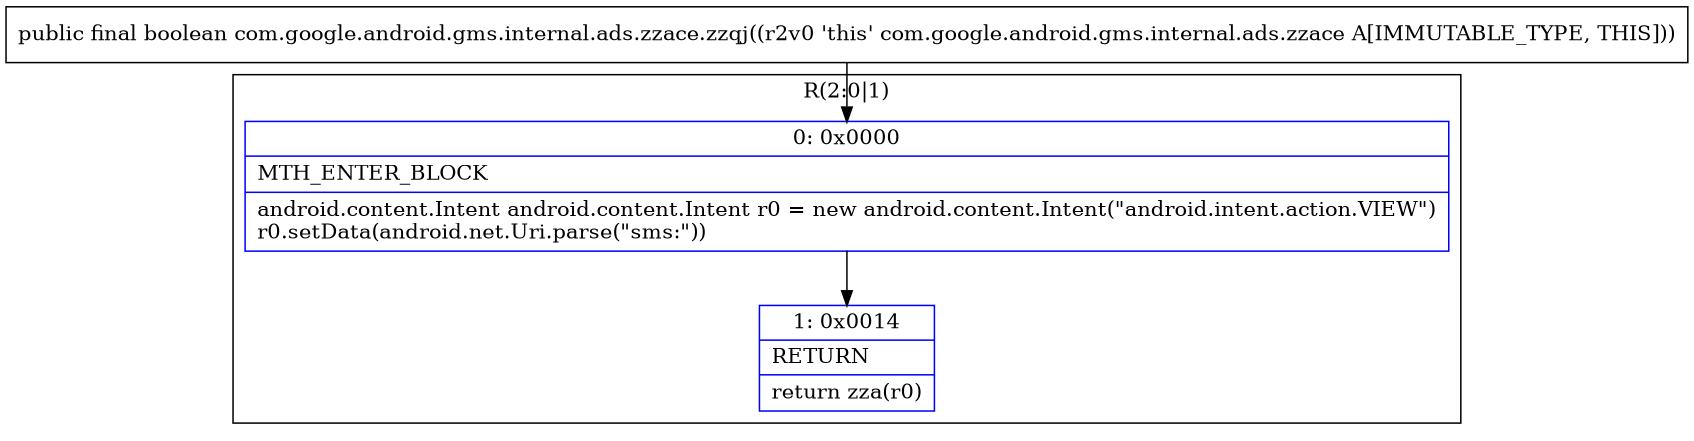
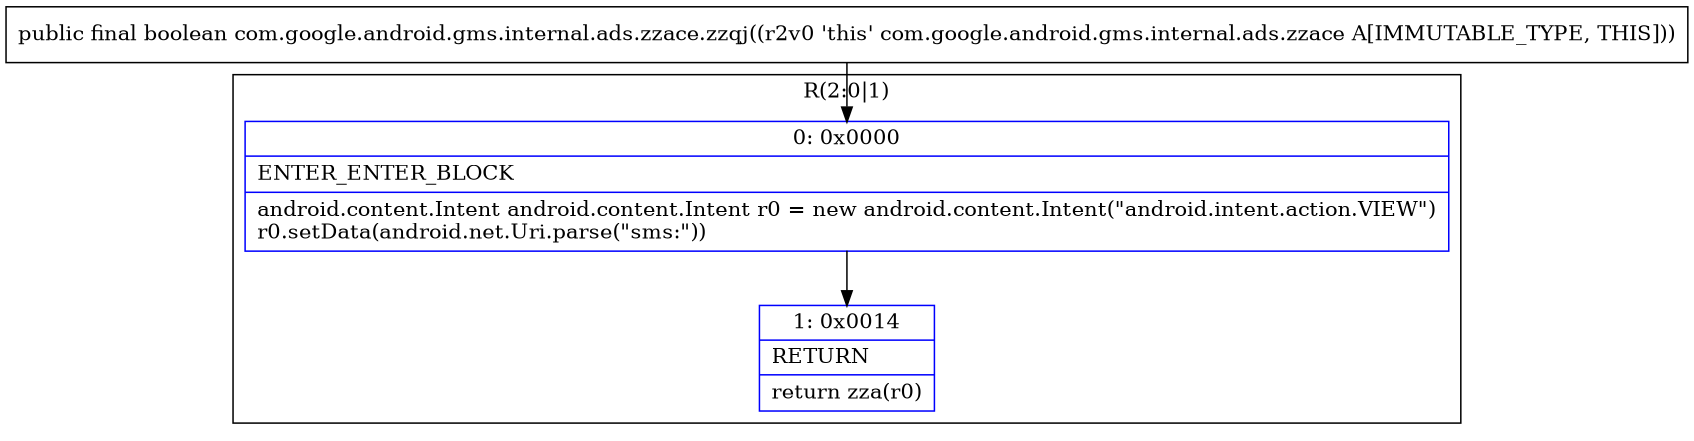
node "0: 0x0000": text "MTH_ENTER_BLOCK" -> "ENTER_ENTER_BLOCK"
